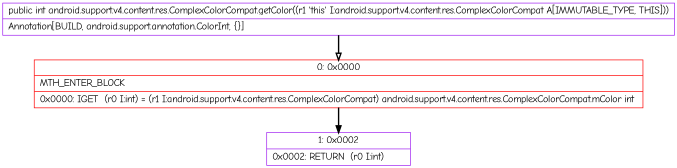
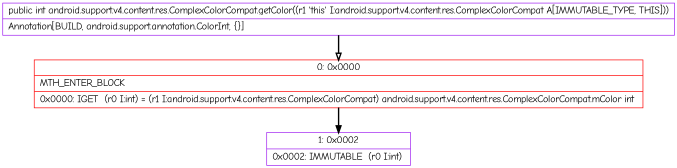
node "1: 0x0002": text "0x0002: RETURN  (r0 I:int)" -> "0x0002: IMMUTABLE  (r0 I:int)"
